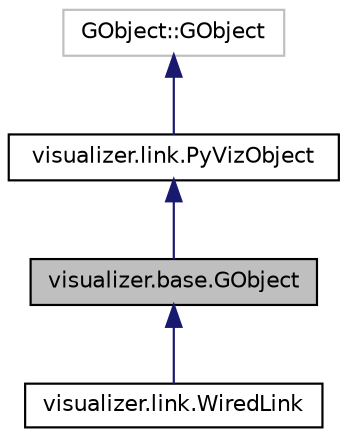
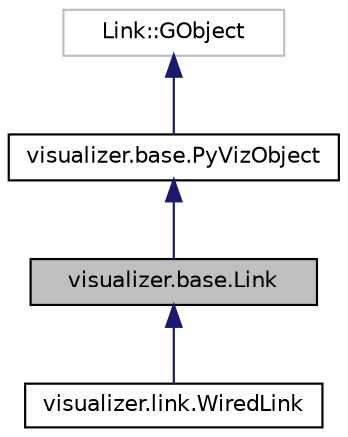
node "GObject::GObject": label "GObject::GObject" -> "Link::GObject"
node "visualizer.link.PyVizObject": label "visualizer.link.PyVizObject" -> "visualizer.base.PyVizObject"
node "visualizer.base.GObject": label "visualizer.base.GObject" -> "visualizer.base.Link"
